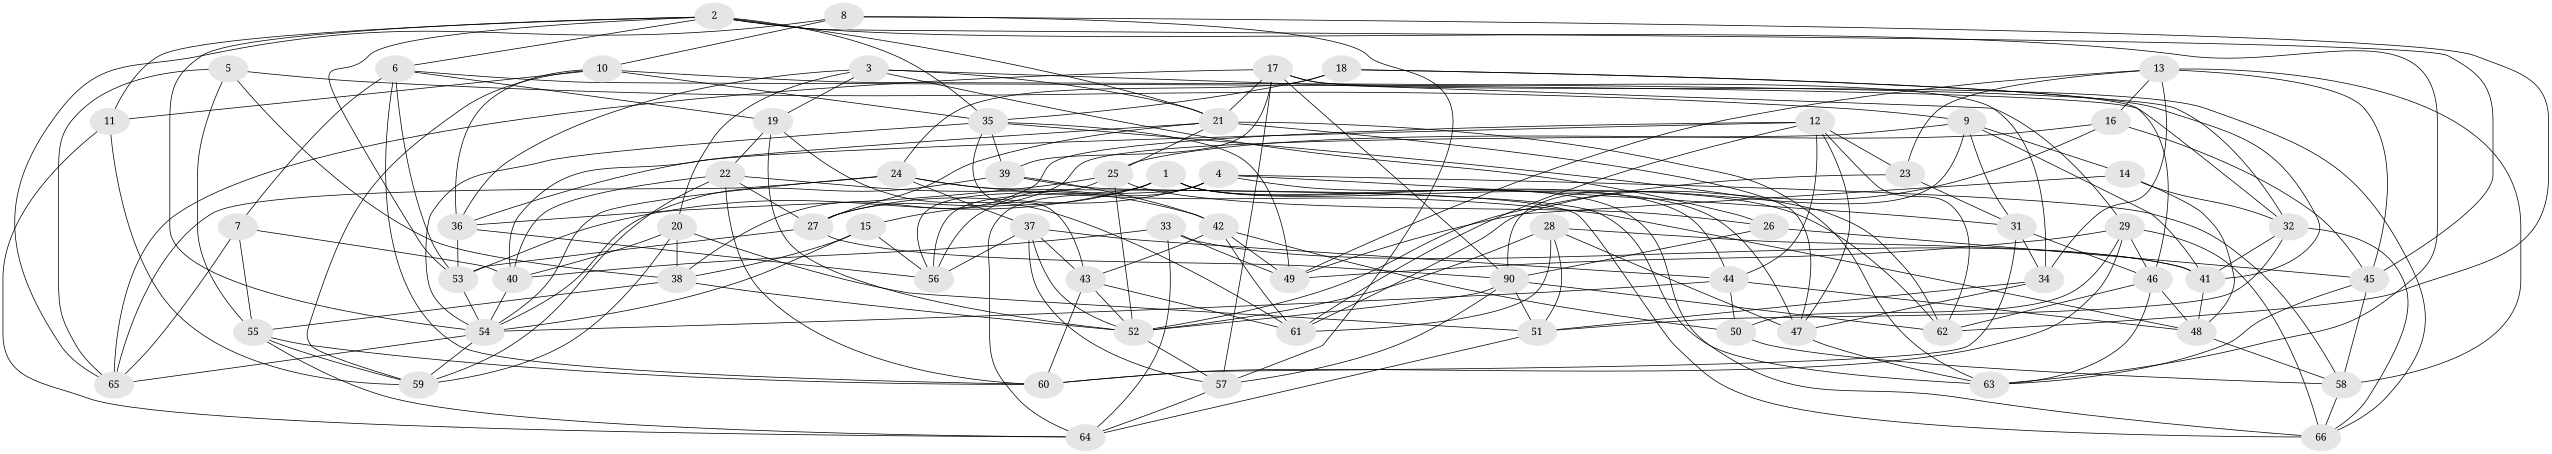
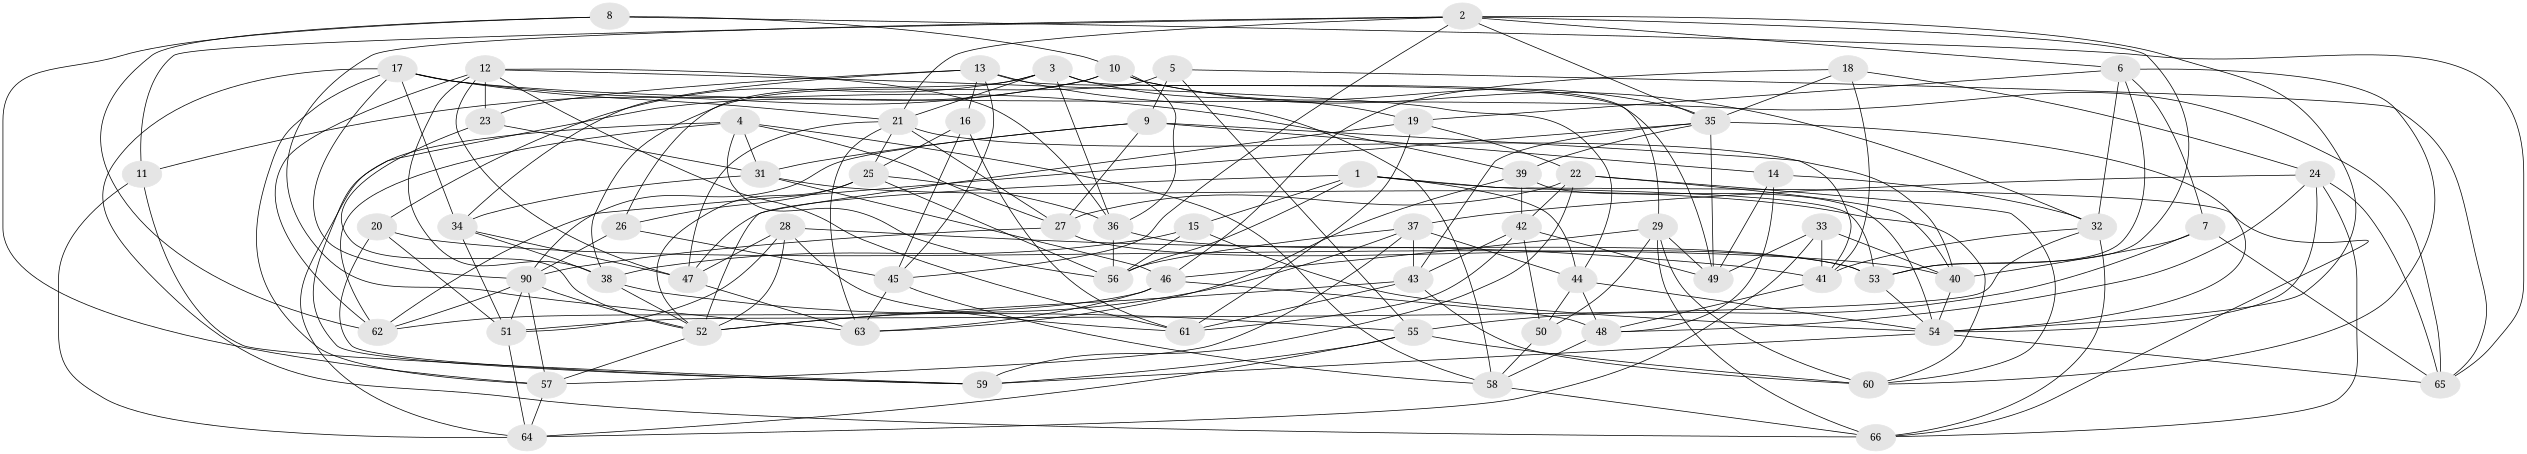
edge "20" -- "38": now "34" -- "38"
